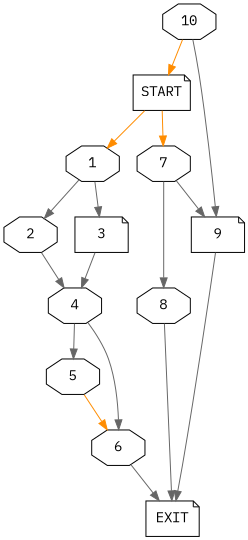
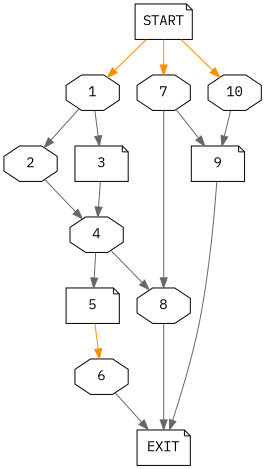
edge "10" -> "START": reversed
edge "4" -> "6": now "4" -> "8"
node "5": shape octagon -> note
